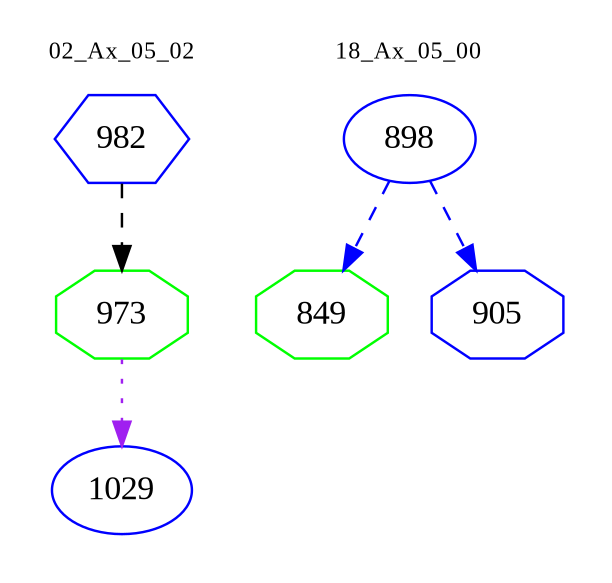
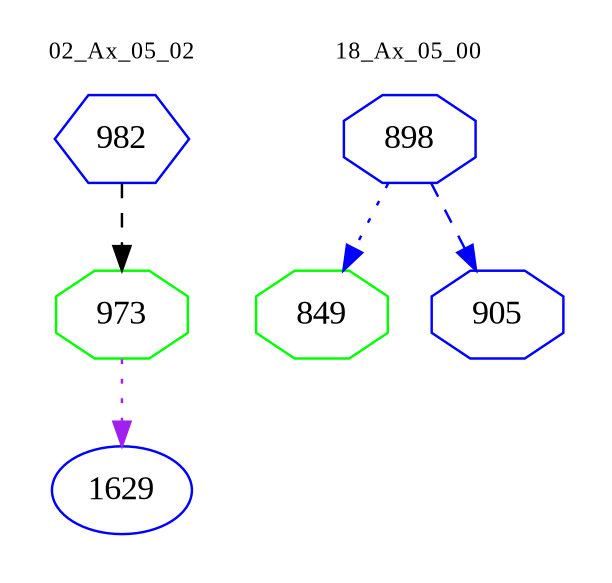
node "898": shape ellipse -> octagon
edge "898" -> "849": style dashed -> dotted
node "1029": label "1029" -> "1629"
